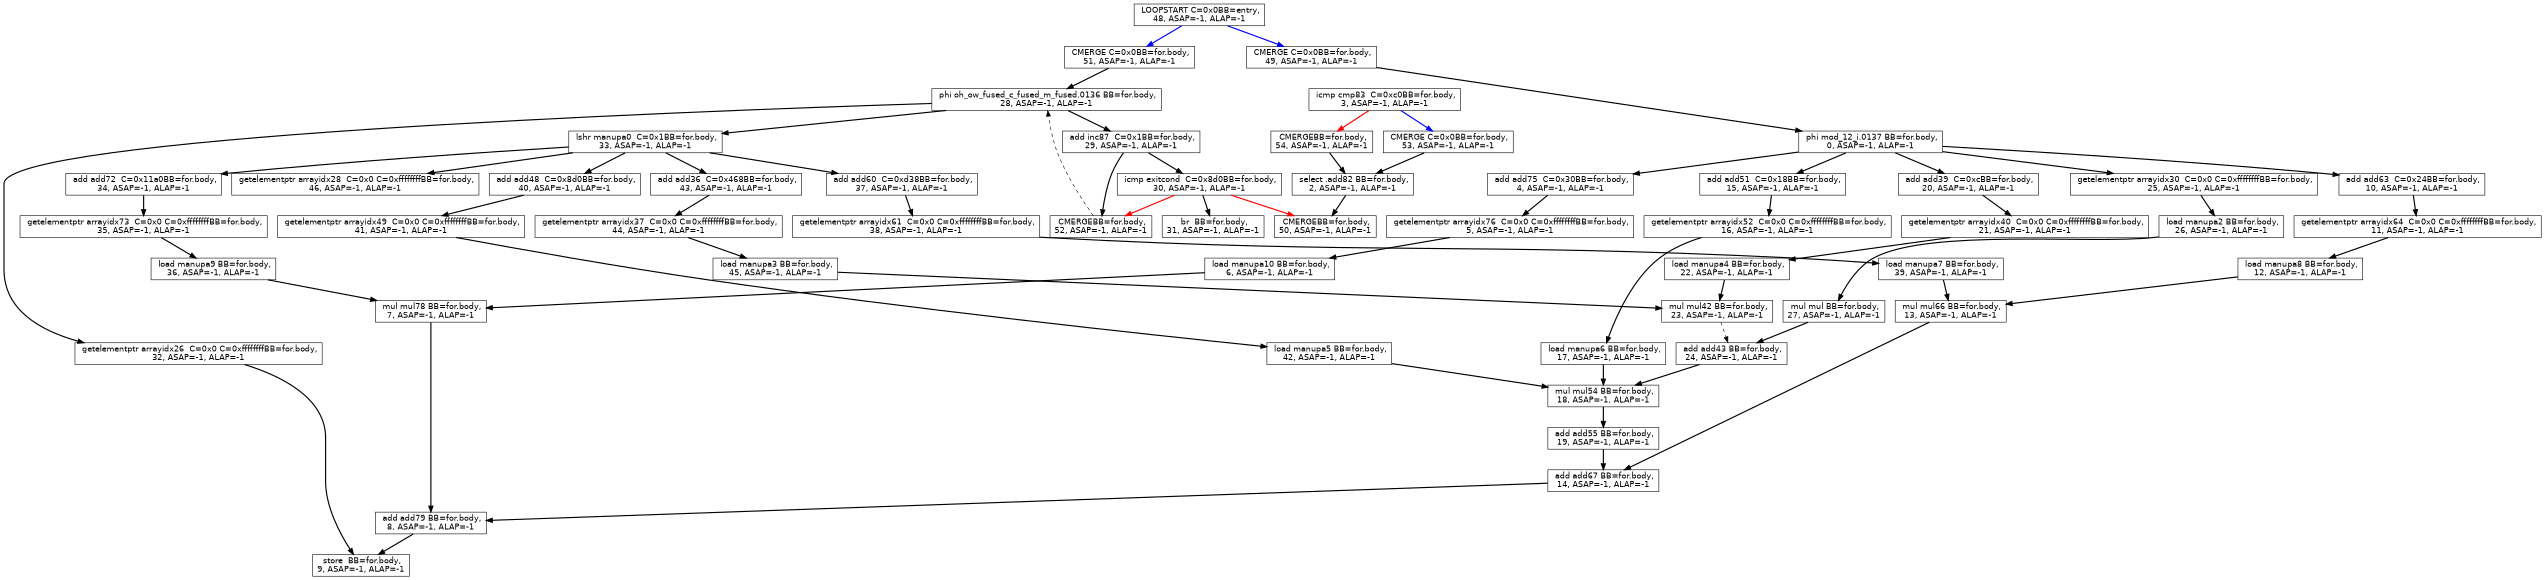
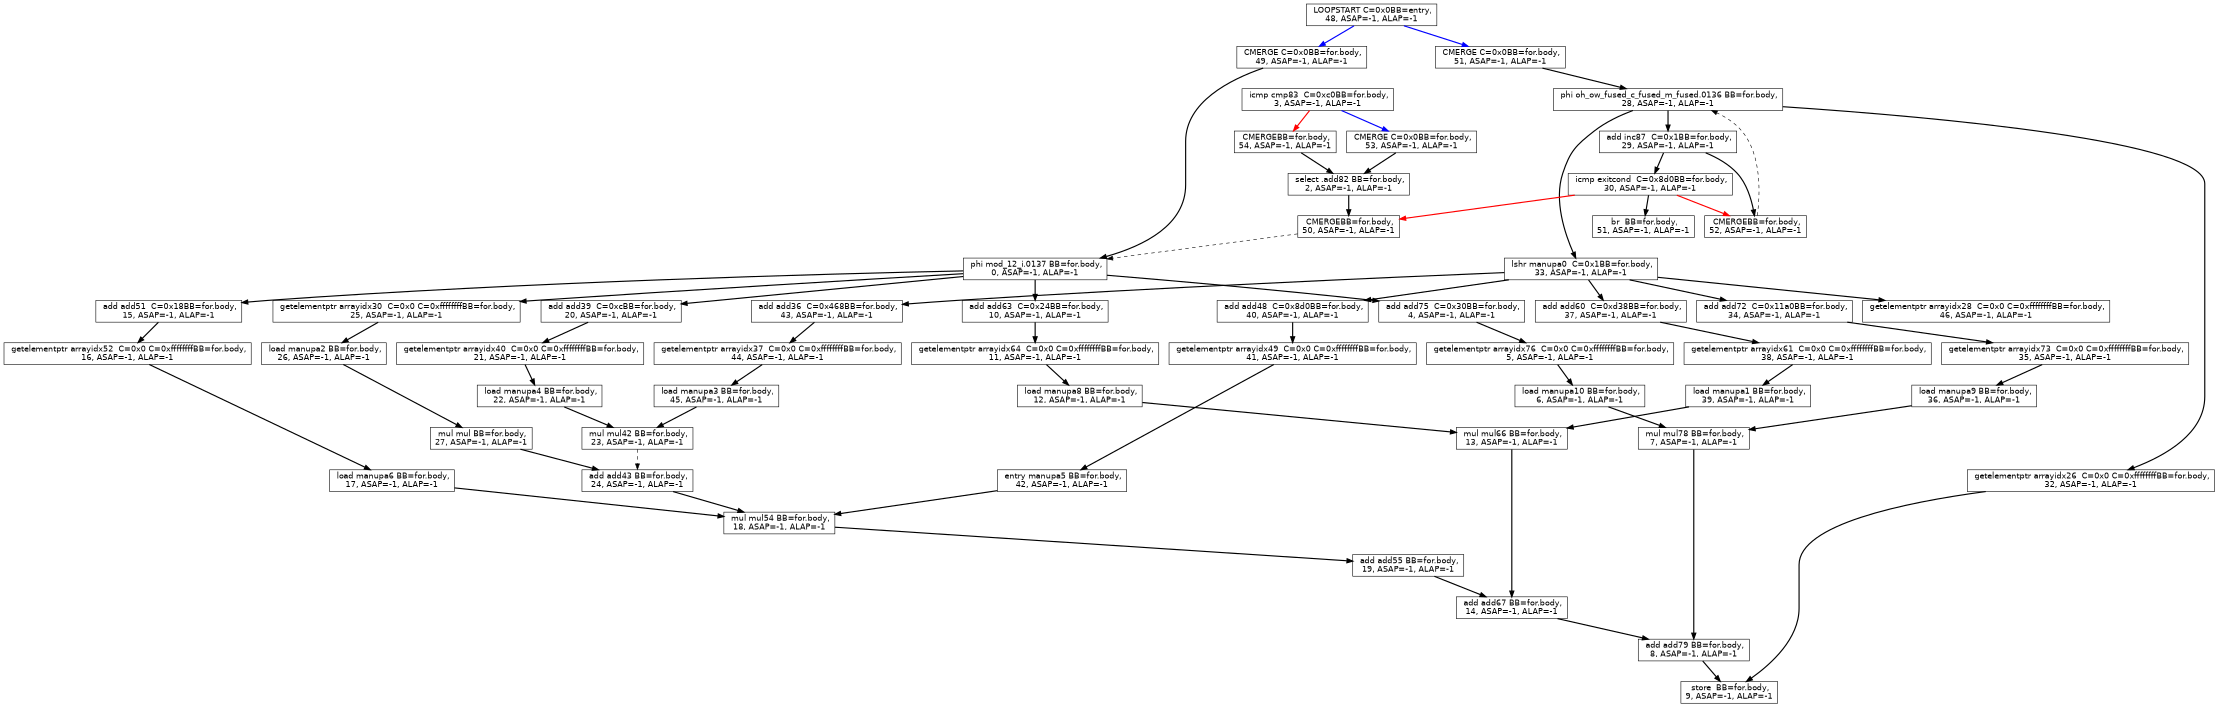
node "br  BB=for.body, 31, ASAP=-1, ALAP=-1": label "br  BB=for.body, 31, ASAP=-1, ALAP=-1" -> "br  BB=for.body, 51, ASAP=-1, ALAP=-1"
edge "CMERGEBB=for.body, 50, ASAP=-1, ALAP=-1" -> "phi mod_12_i.0137 BB=for.body, 0, ASAP=-1, ALAP=-1": added
node "load manupa7 BB=for.body, 39, ASAP=-1, ALAP=-1": label "load manupa7 BB=for.body, 39, ASAP=-1, ALAP=-1" -> "load manupa1 BB=for.body, 39, ASAP=-1, ALAP=-1"
node "load manupa5 BB=for.body, 42, ASAP=-1, ALAP=-1": label "load manupa5 BB=for.body, 42, ASAP=-1, ALAP=-1" -> "entry manupa5 BB=for.body, 42, ASAP=-1, ALAP=-1"
